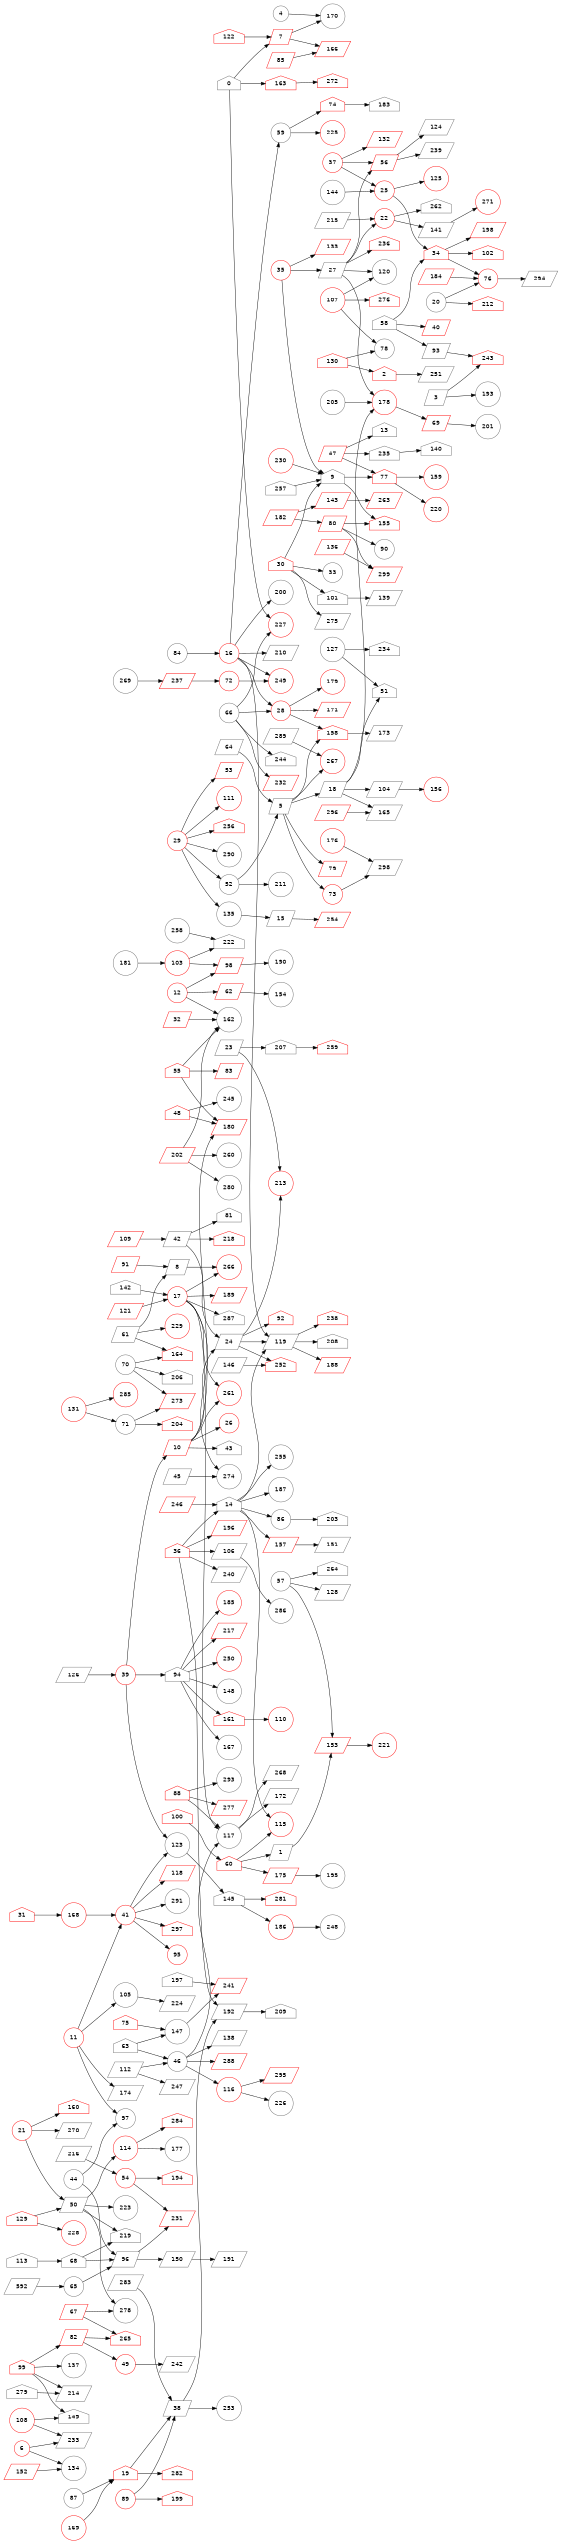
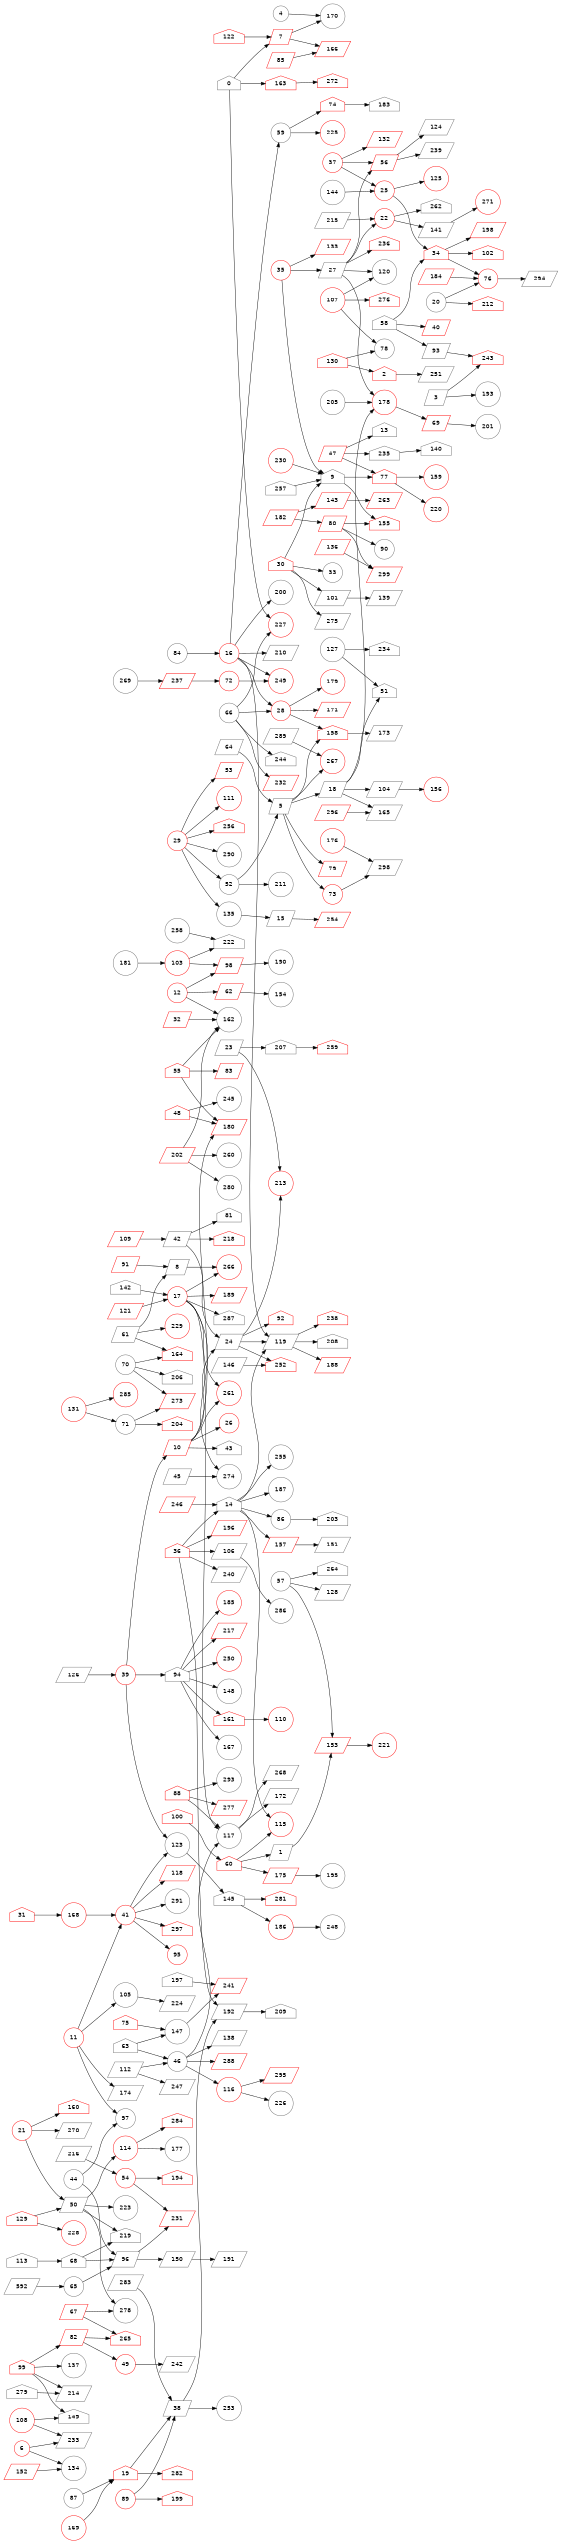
node "101": shape house -> parallelogram
